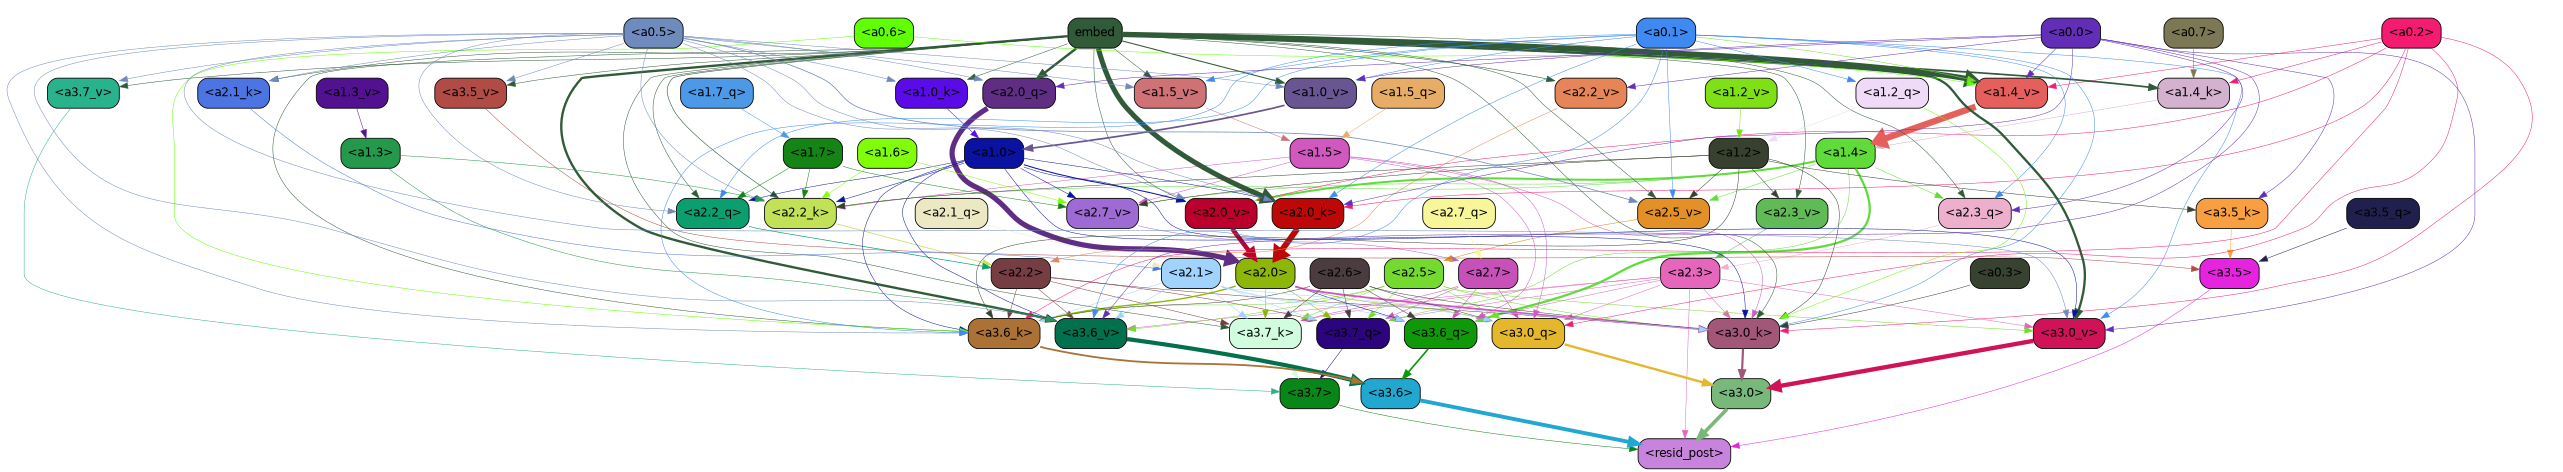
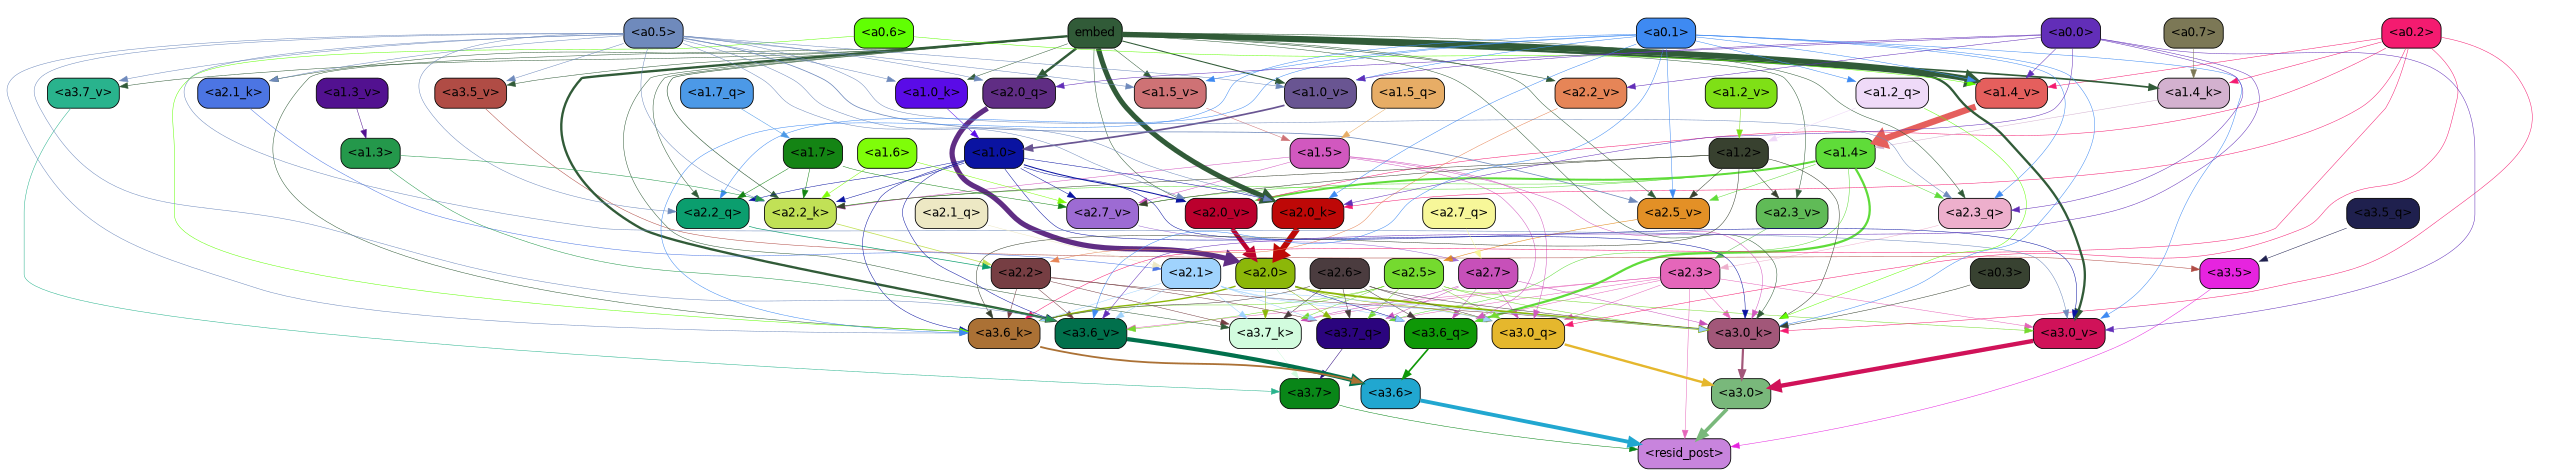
edge "<a0.1>" -> "<a1.4_v>": color #75da2f -> #3e8af2
edge "<a0.5>" -> "<a2.3_q>": added
node "<a3.5_k>": removed
edge "<a2.7>" -> "<a3.0_k>": added
edge "<a2.0>" -> "<a3.0_k>": color #d158bf -> #8cb709
